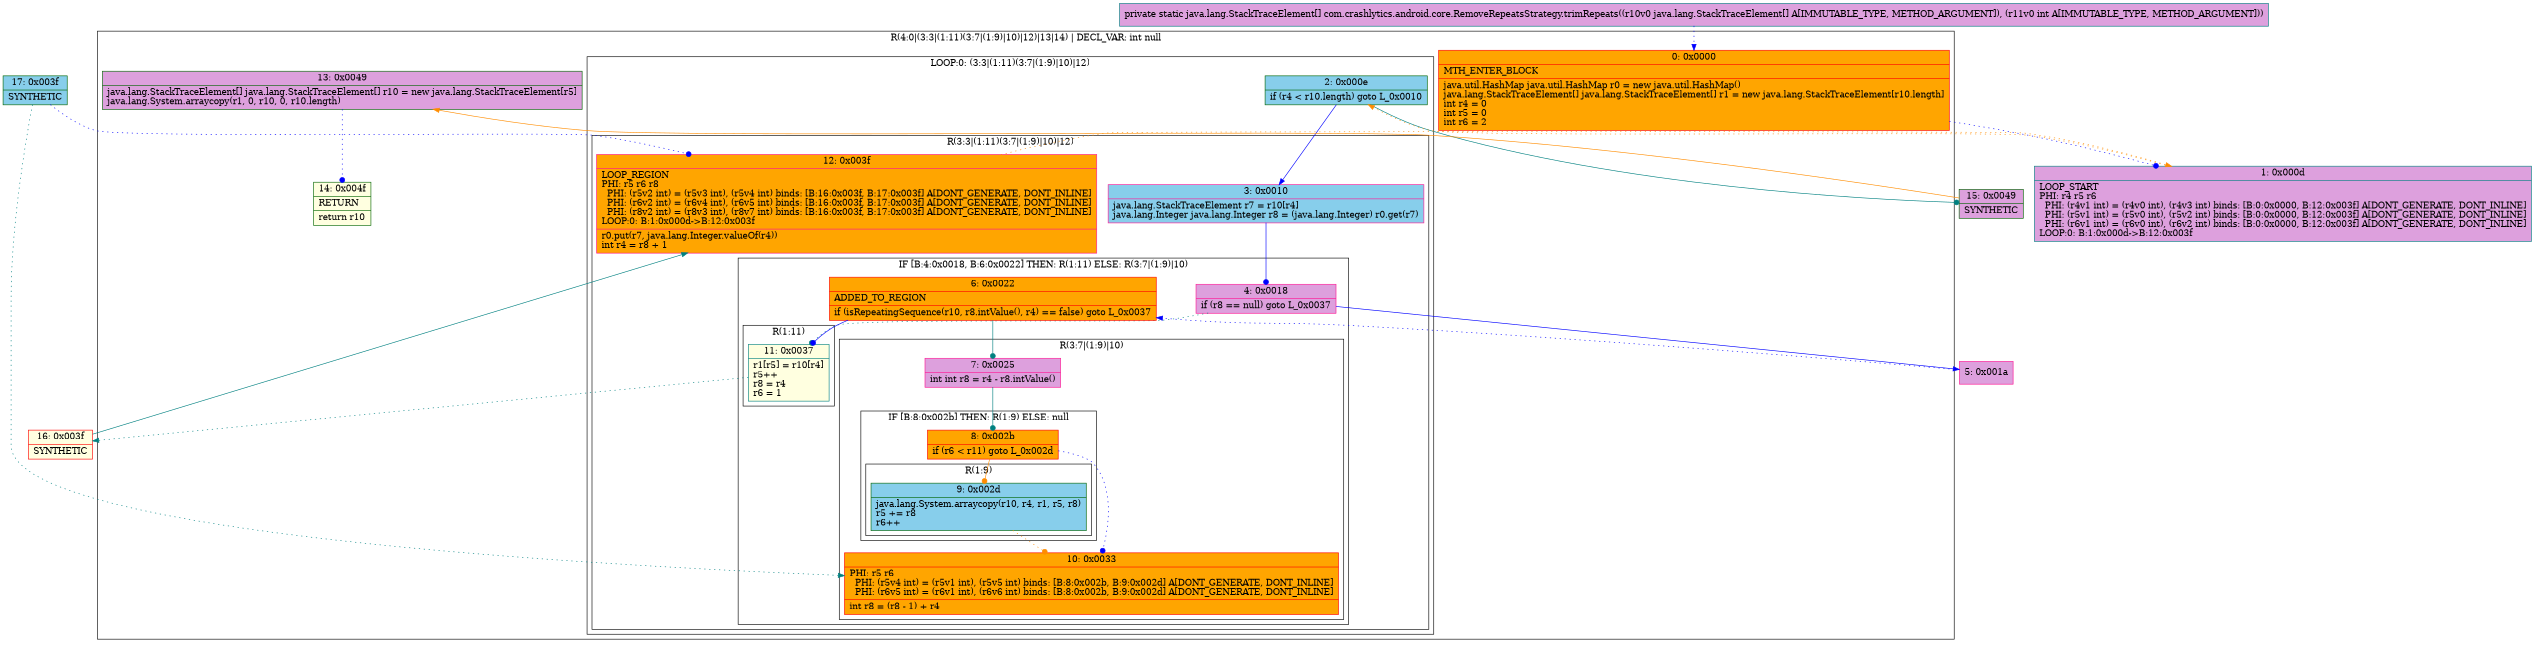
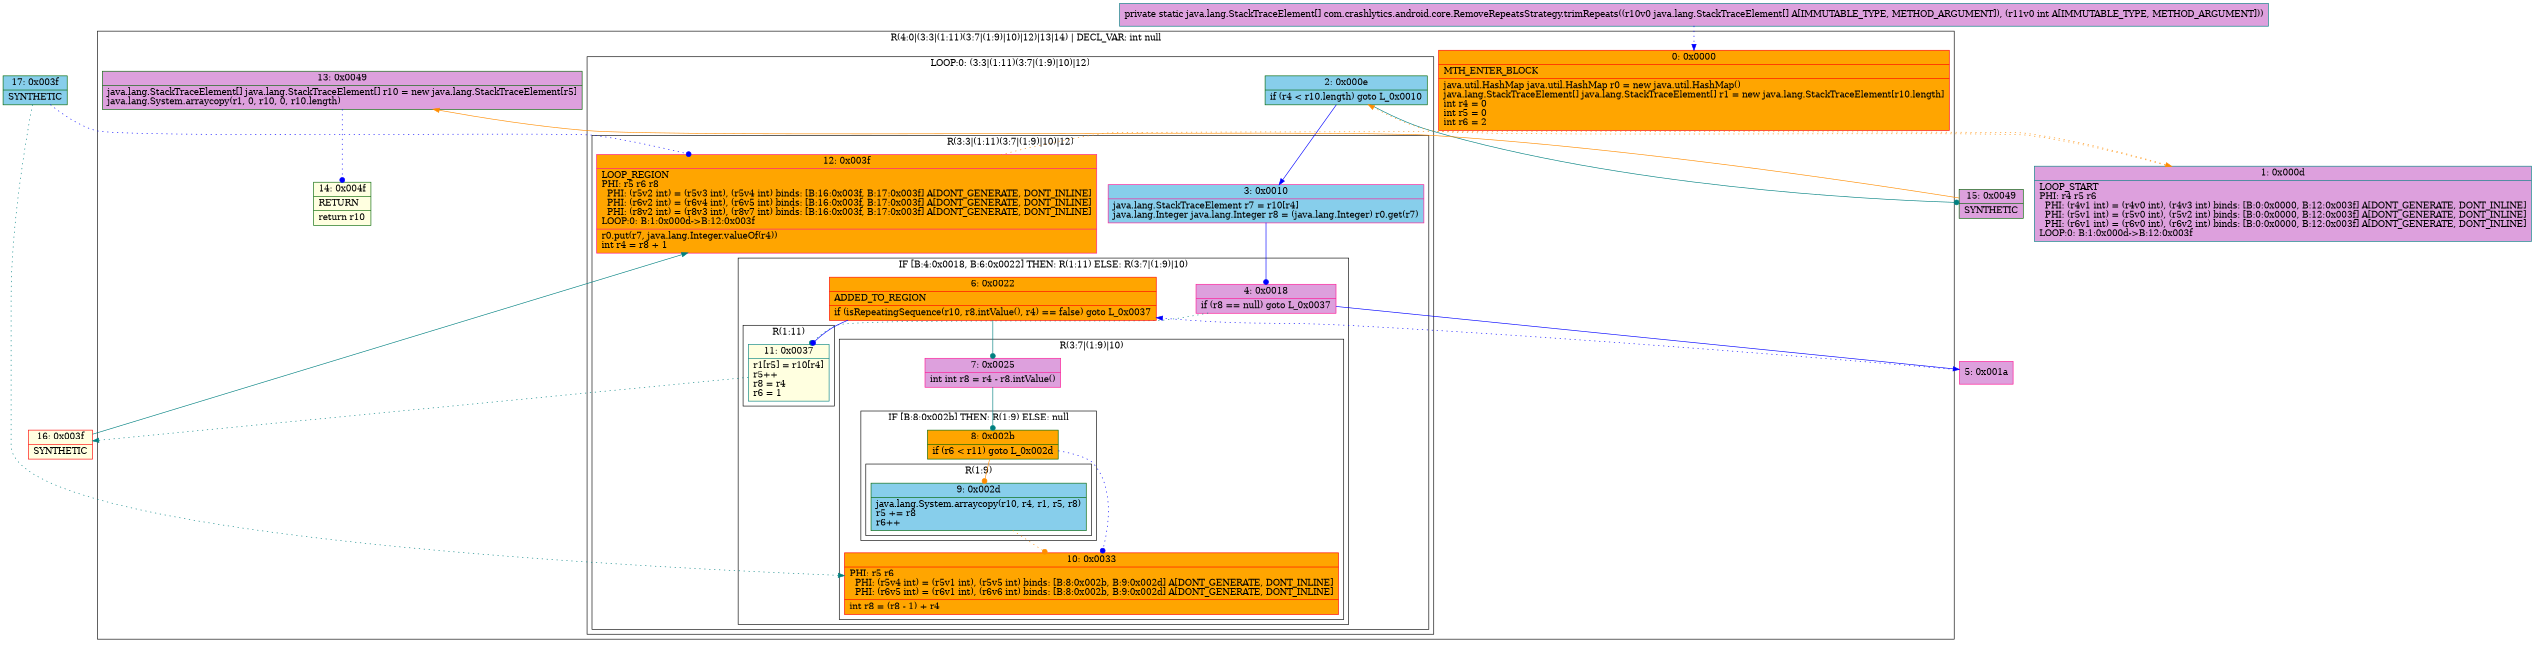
edge "0: 0x0000" -> "1: 0x000d": removed
node "8: 0x002b": color red -> darkgreen
